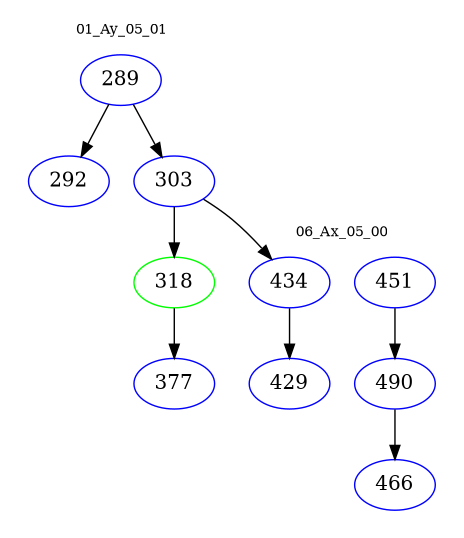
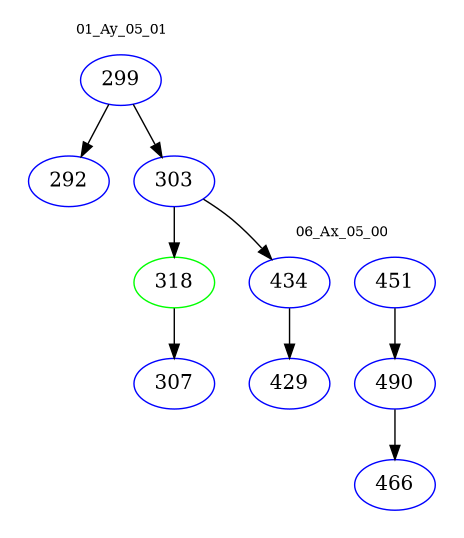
node "289": label "289" -> "299"
node "377": label "377" -> "307"
